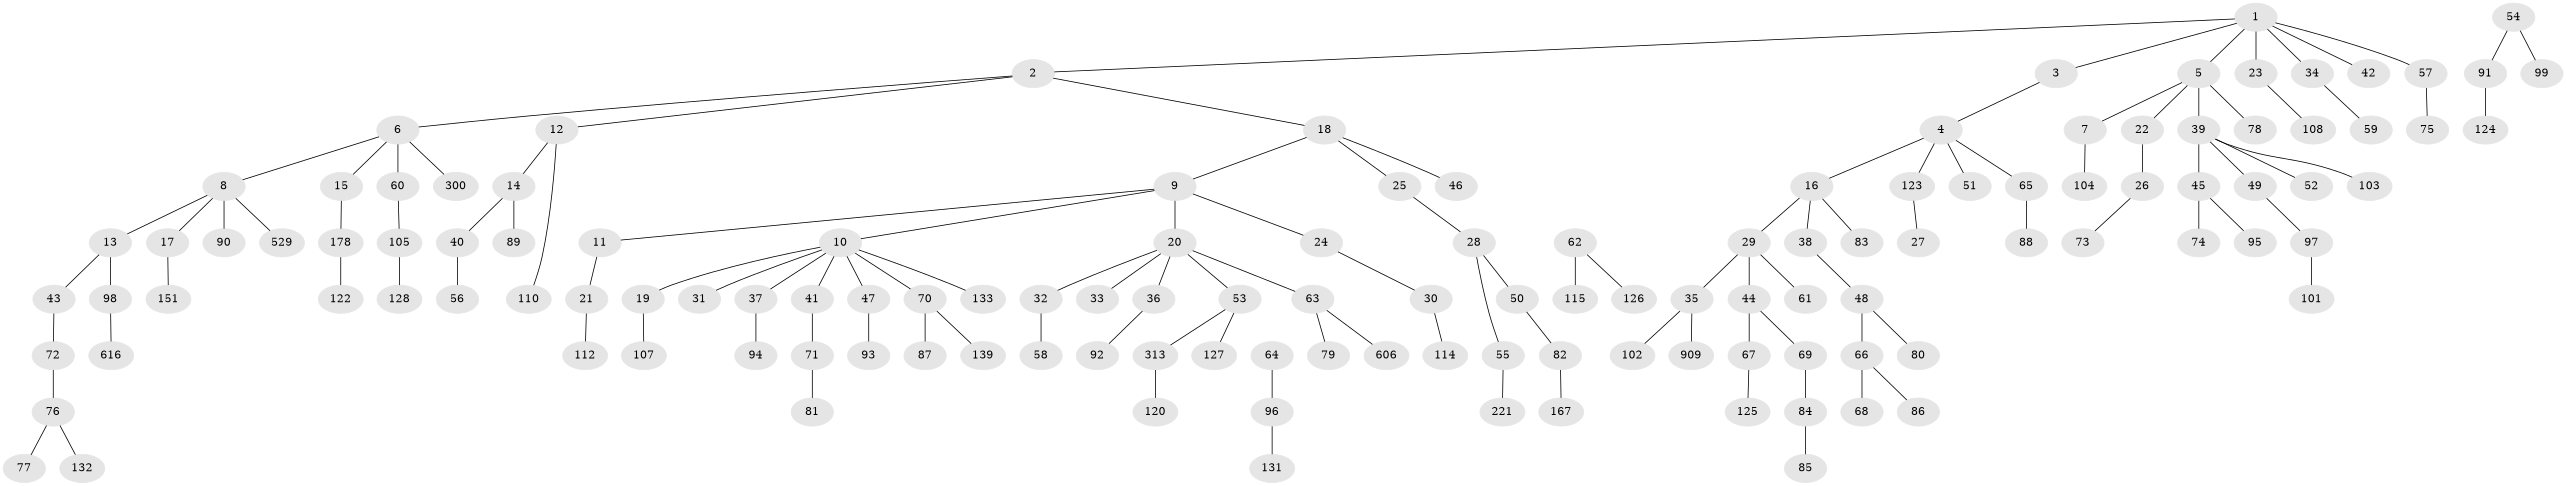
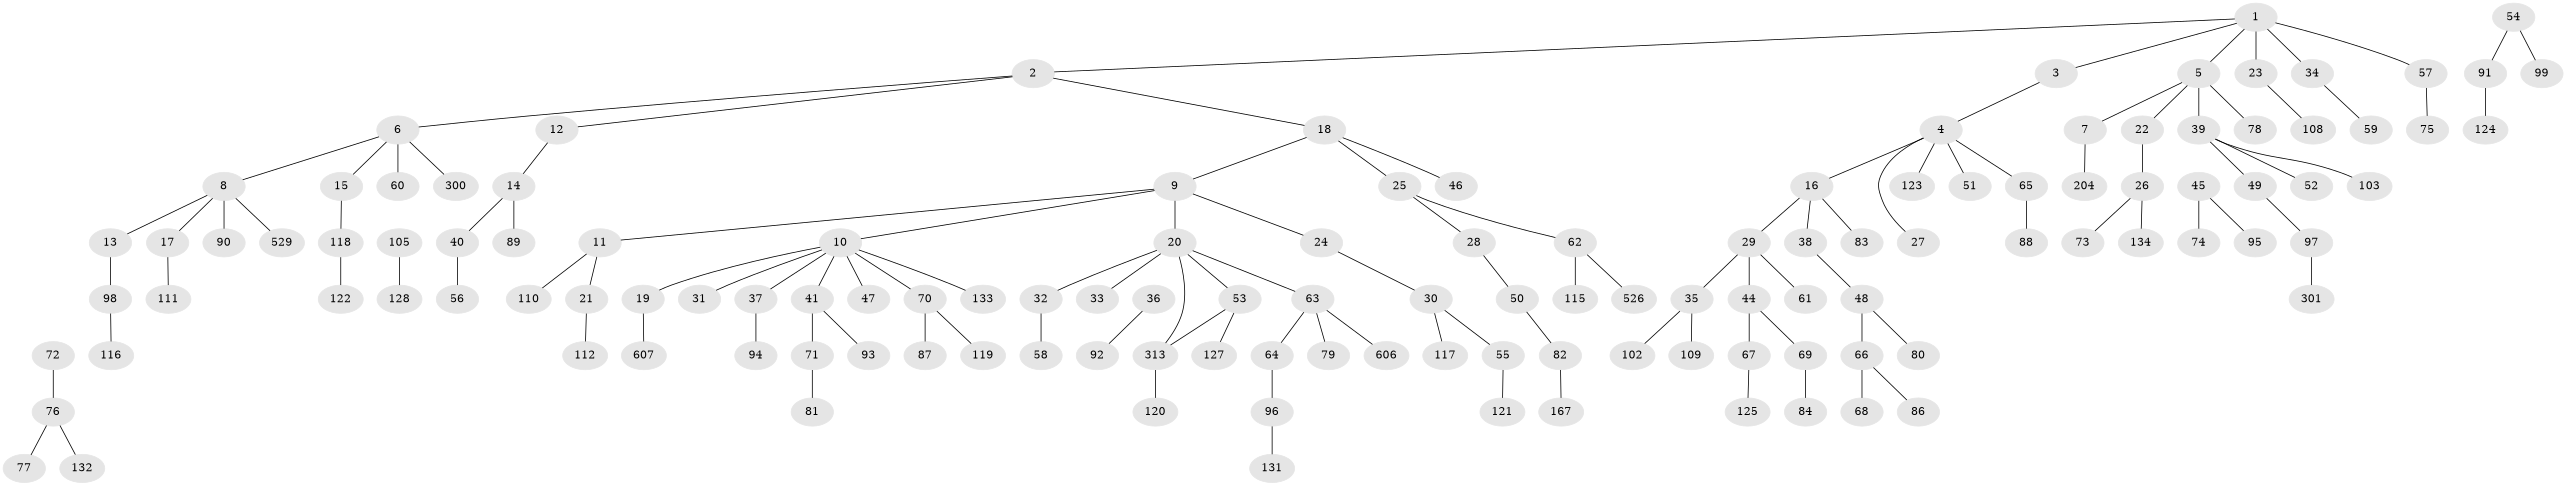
node "42": removed
edge "39" -- "45": removed
node "104": label "104" -> "204"
edge "60" -- "105": removed
edge "12" -- "110": now "11" -- "110"
edge "123" -- "27": now "4" -- "27"
edge "25" -- "62": added
node "178": label "178" -> "118"
node "134": added
edge "20" -- "36": now "20" -- "313"
node "43": removed
node "151": label "151" -> "111"
node "126": label "126" -> "526"
node "101": label "101" -> "301"
edge "28" -- "55": now "30" -- "55"
edge "63" -- "64": added
edge "47" -- "93": now "41" -- "93"
node "616": label "616" -> "116"
node "107": label "107" -> "607"
node "139": label "139" -> "119"
node "114": label "114" -> "117"
node "909": label "909" -> "109"
node "221": label "221" -> "121"
node "85": removed
